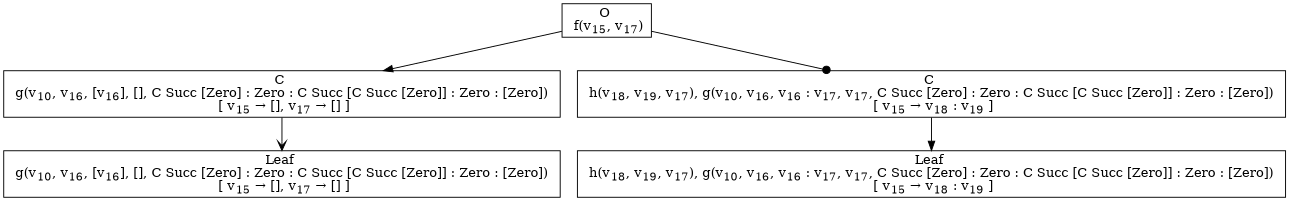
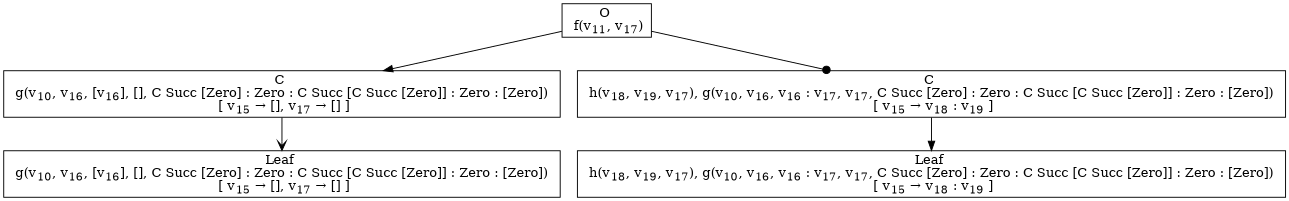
node "O": text "15" -> "11"
